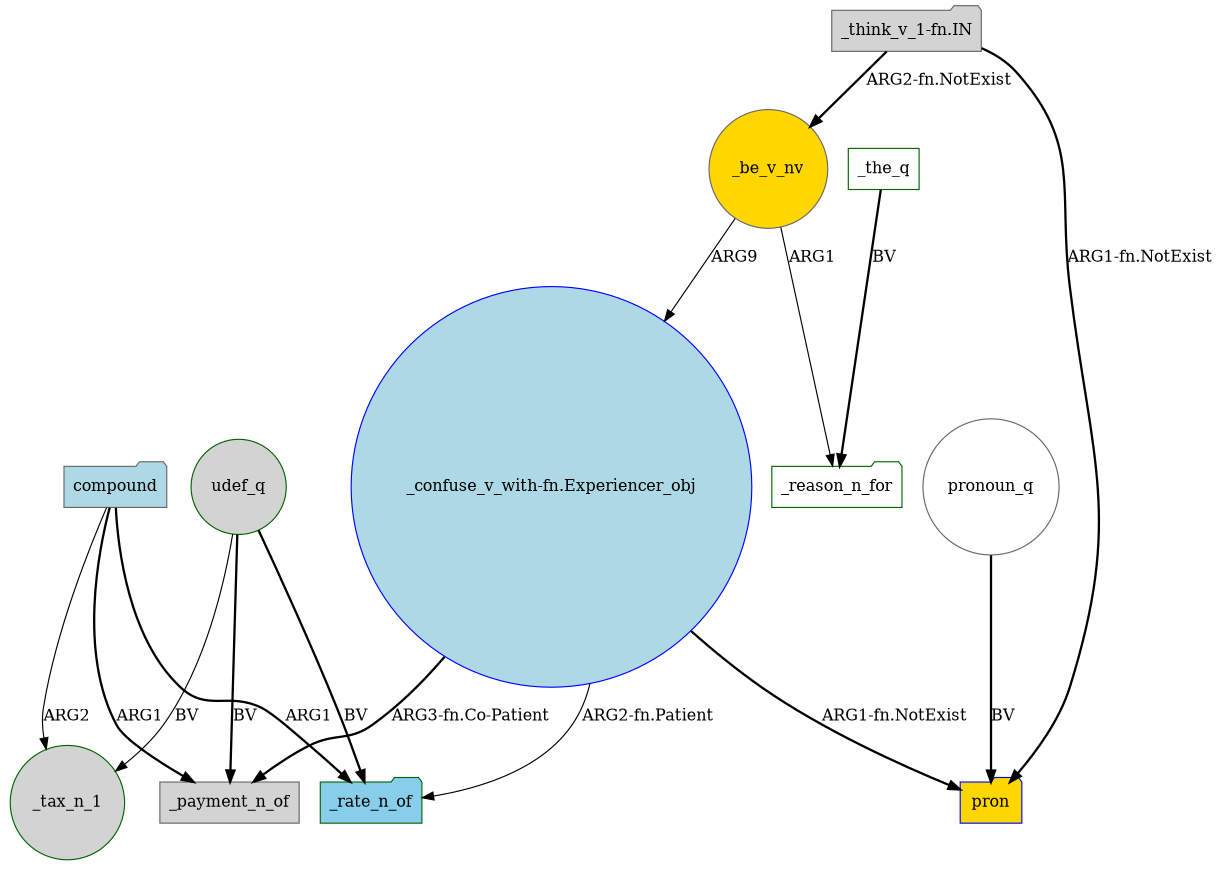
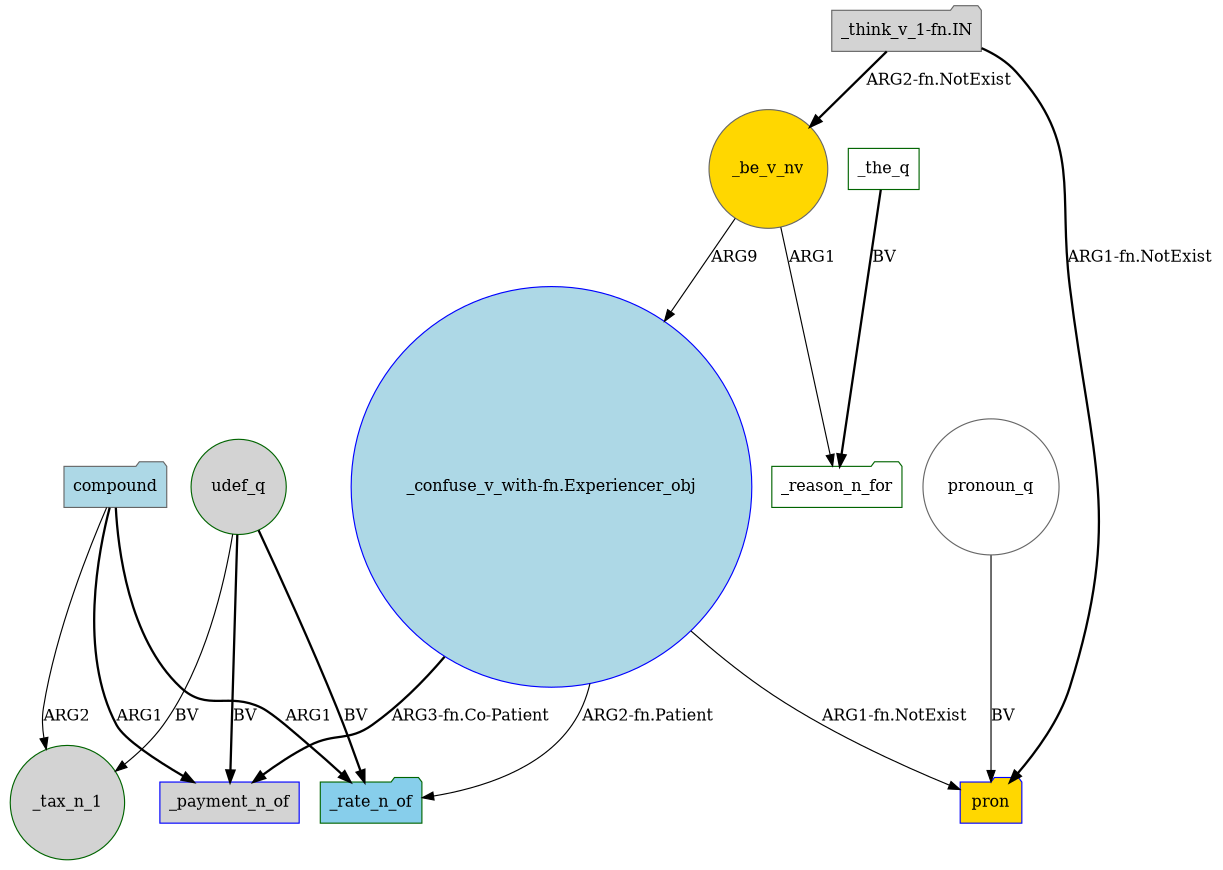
edge "pronoun_q" -> "pron": style bold -> solid
edge "_confuse_v_with-fn.Experiencer_obj" -> "pron": style bold -> solid
node "_payment_n_of": color gray40 -> blue
